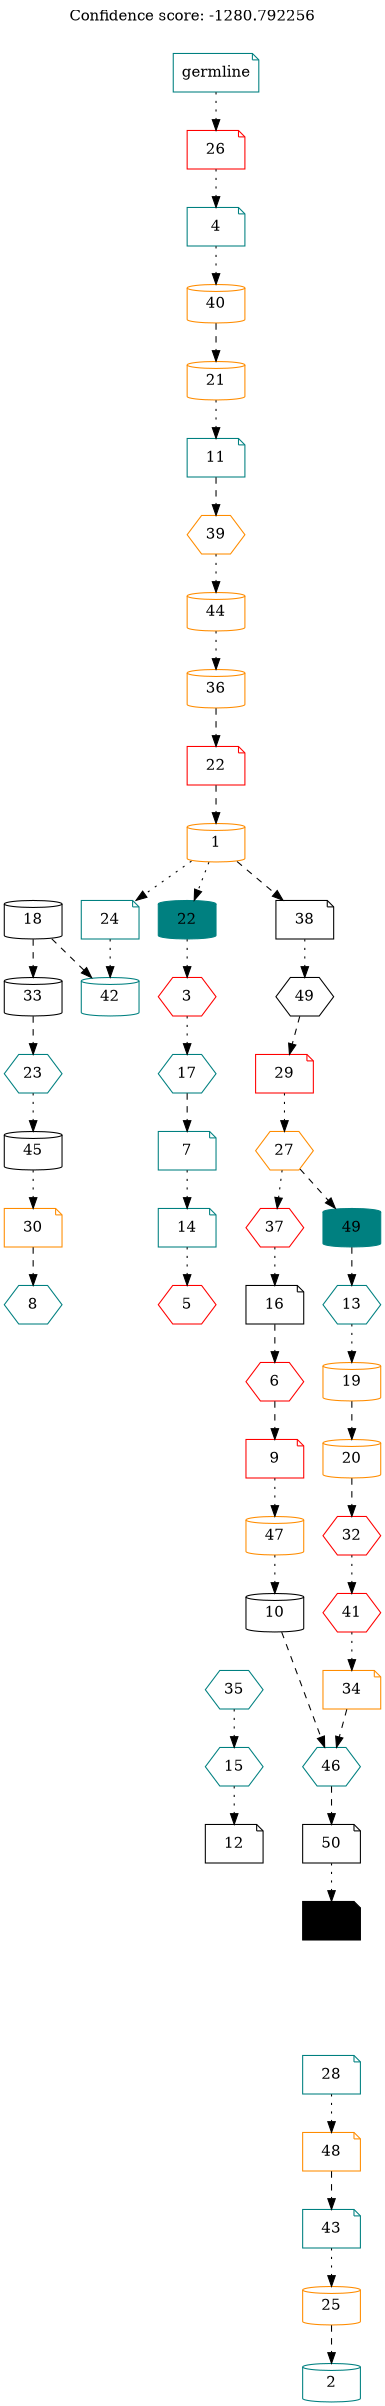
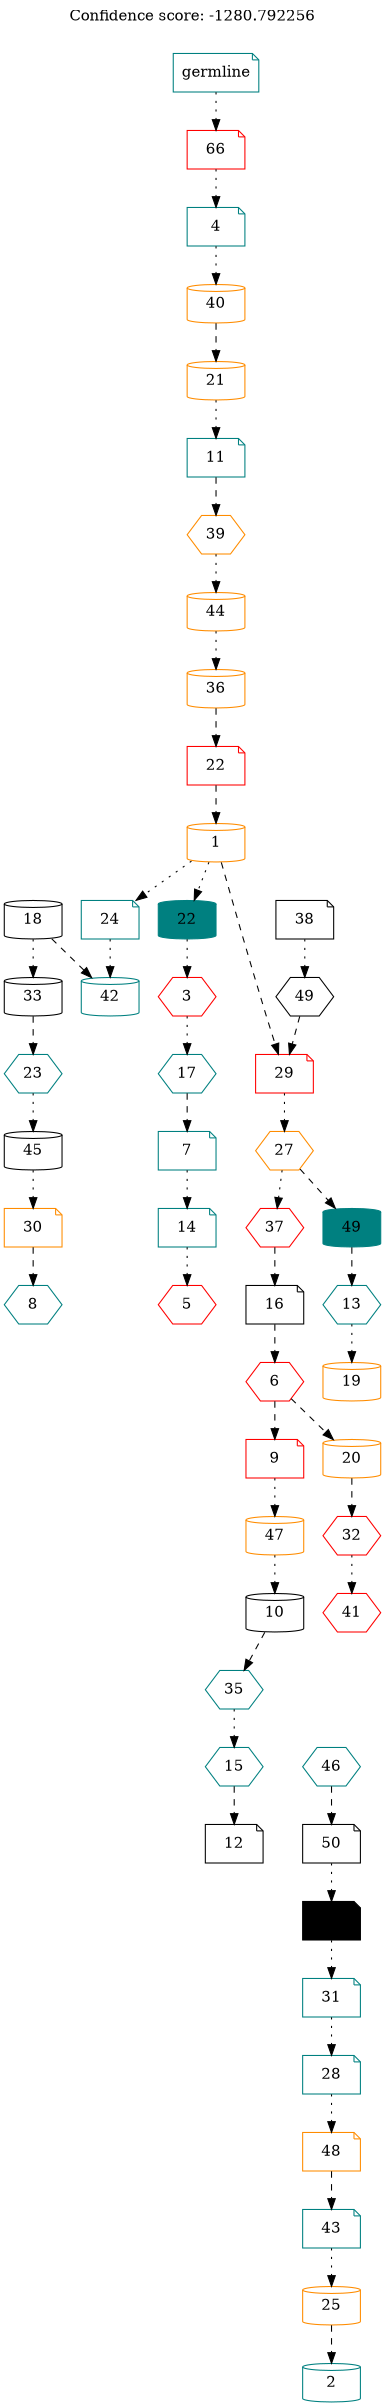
node "26": label "26" -> "66"
edge "1" -> "38": now "1" -> "29"
edge "18" -> "33": style dashed -> dotted
edge "37" -> "16": style dotted -> dashed
edge "19" -> "20": now "6" -> "20"
edge "10" -> "46": now "10" -> "35"
node "34": removed
edge "15" -> "12": style dotted -> dashed
node "31": added
